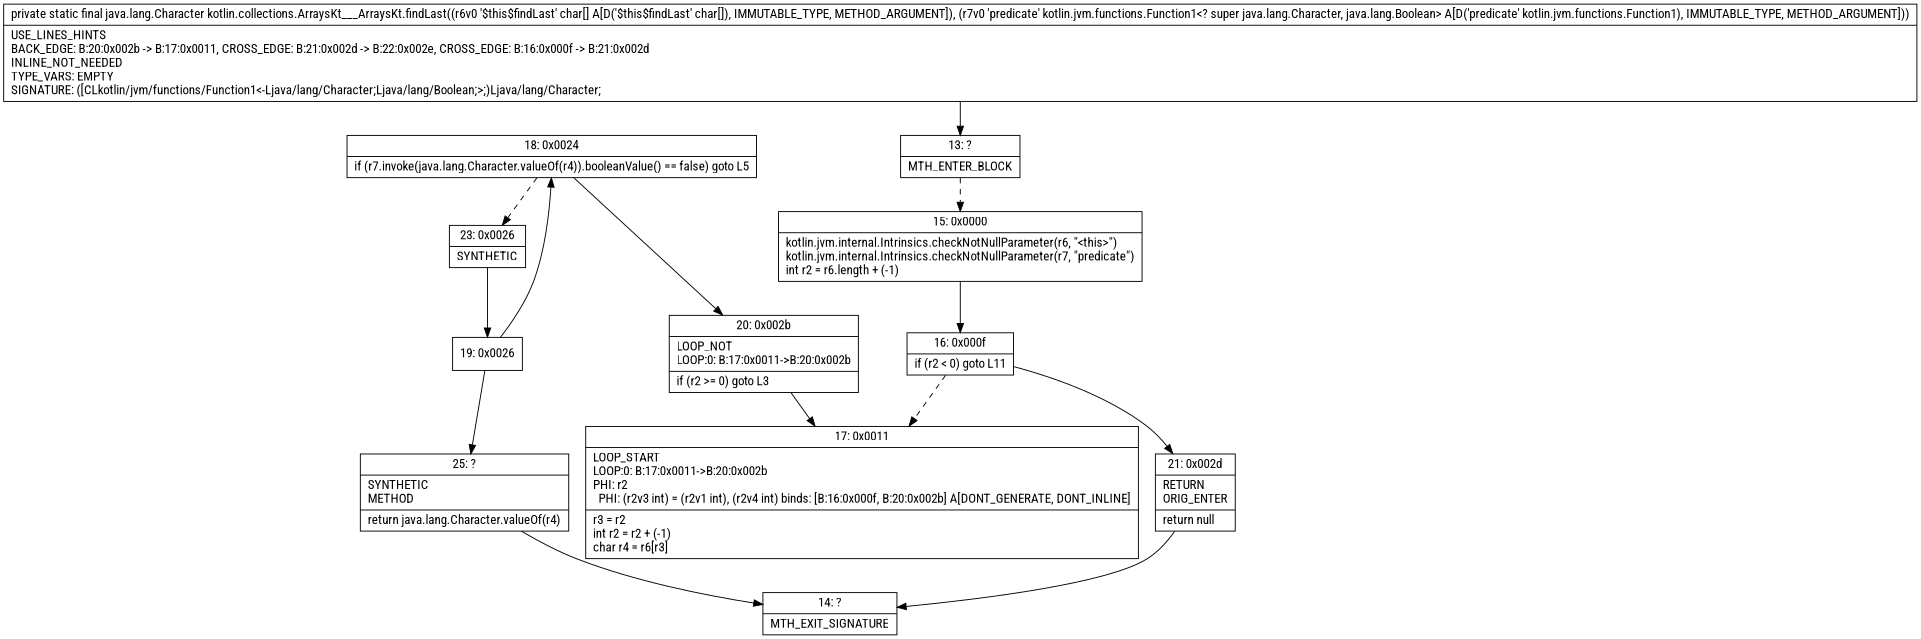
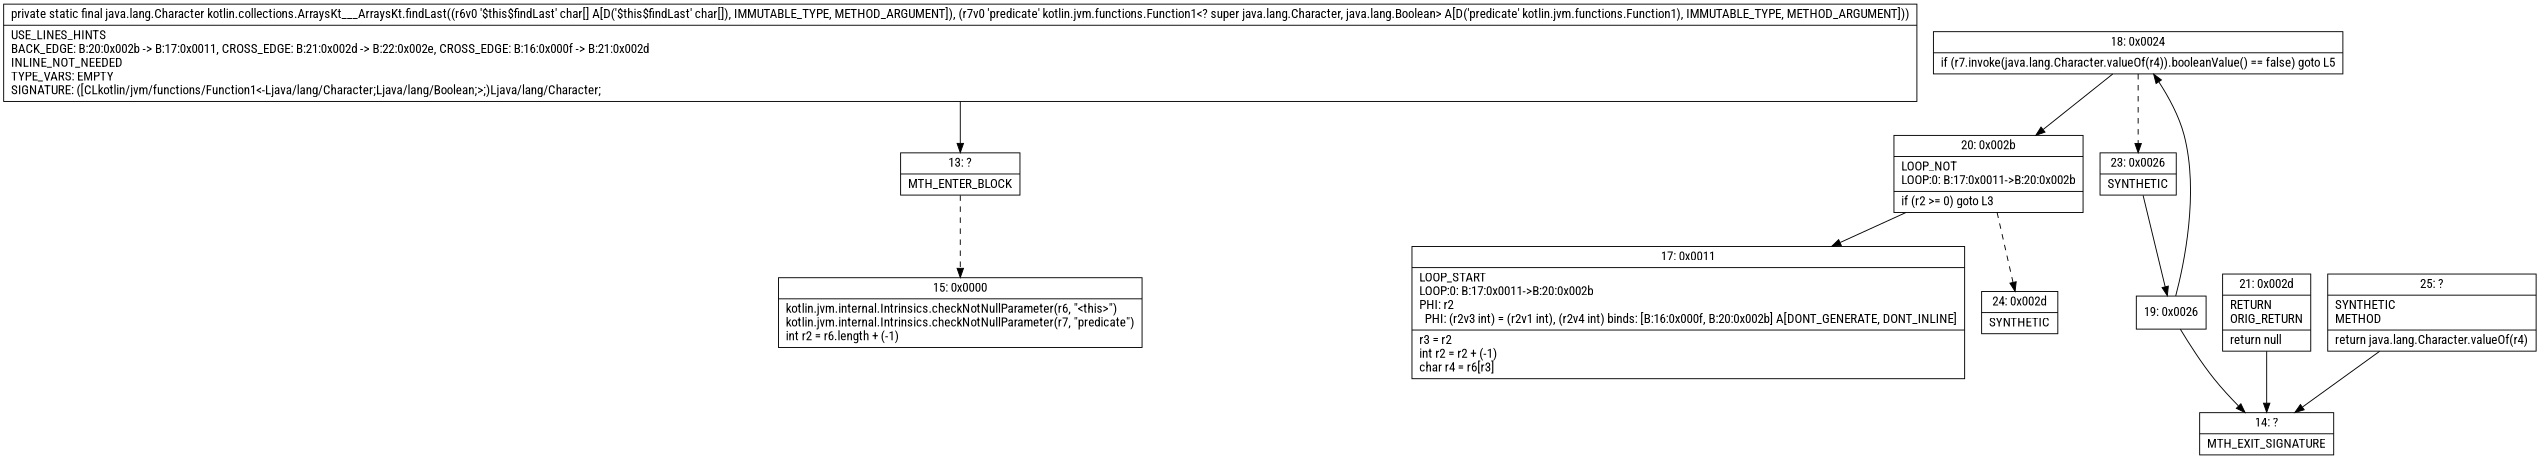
node "24: 0x002d": added
node "16: 0x000f": removed
edge "19: 0x0026" -> "25: ?": now "19: 0x0026" -> "14: ?"
node "21: 0x002d": text "ORIG_ENTER" -> "ORIG_RETURN"
